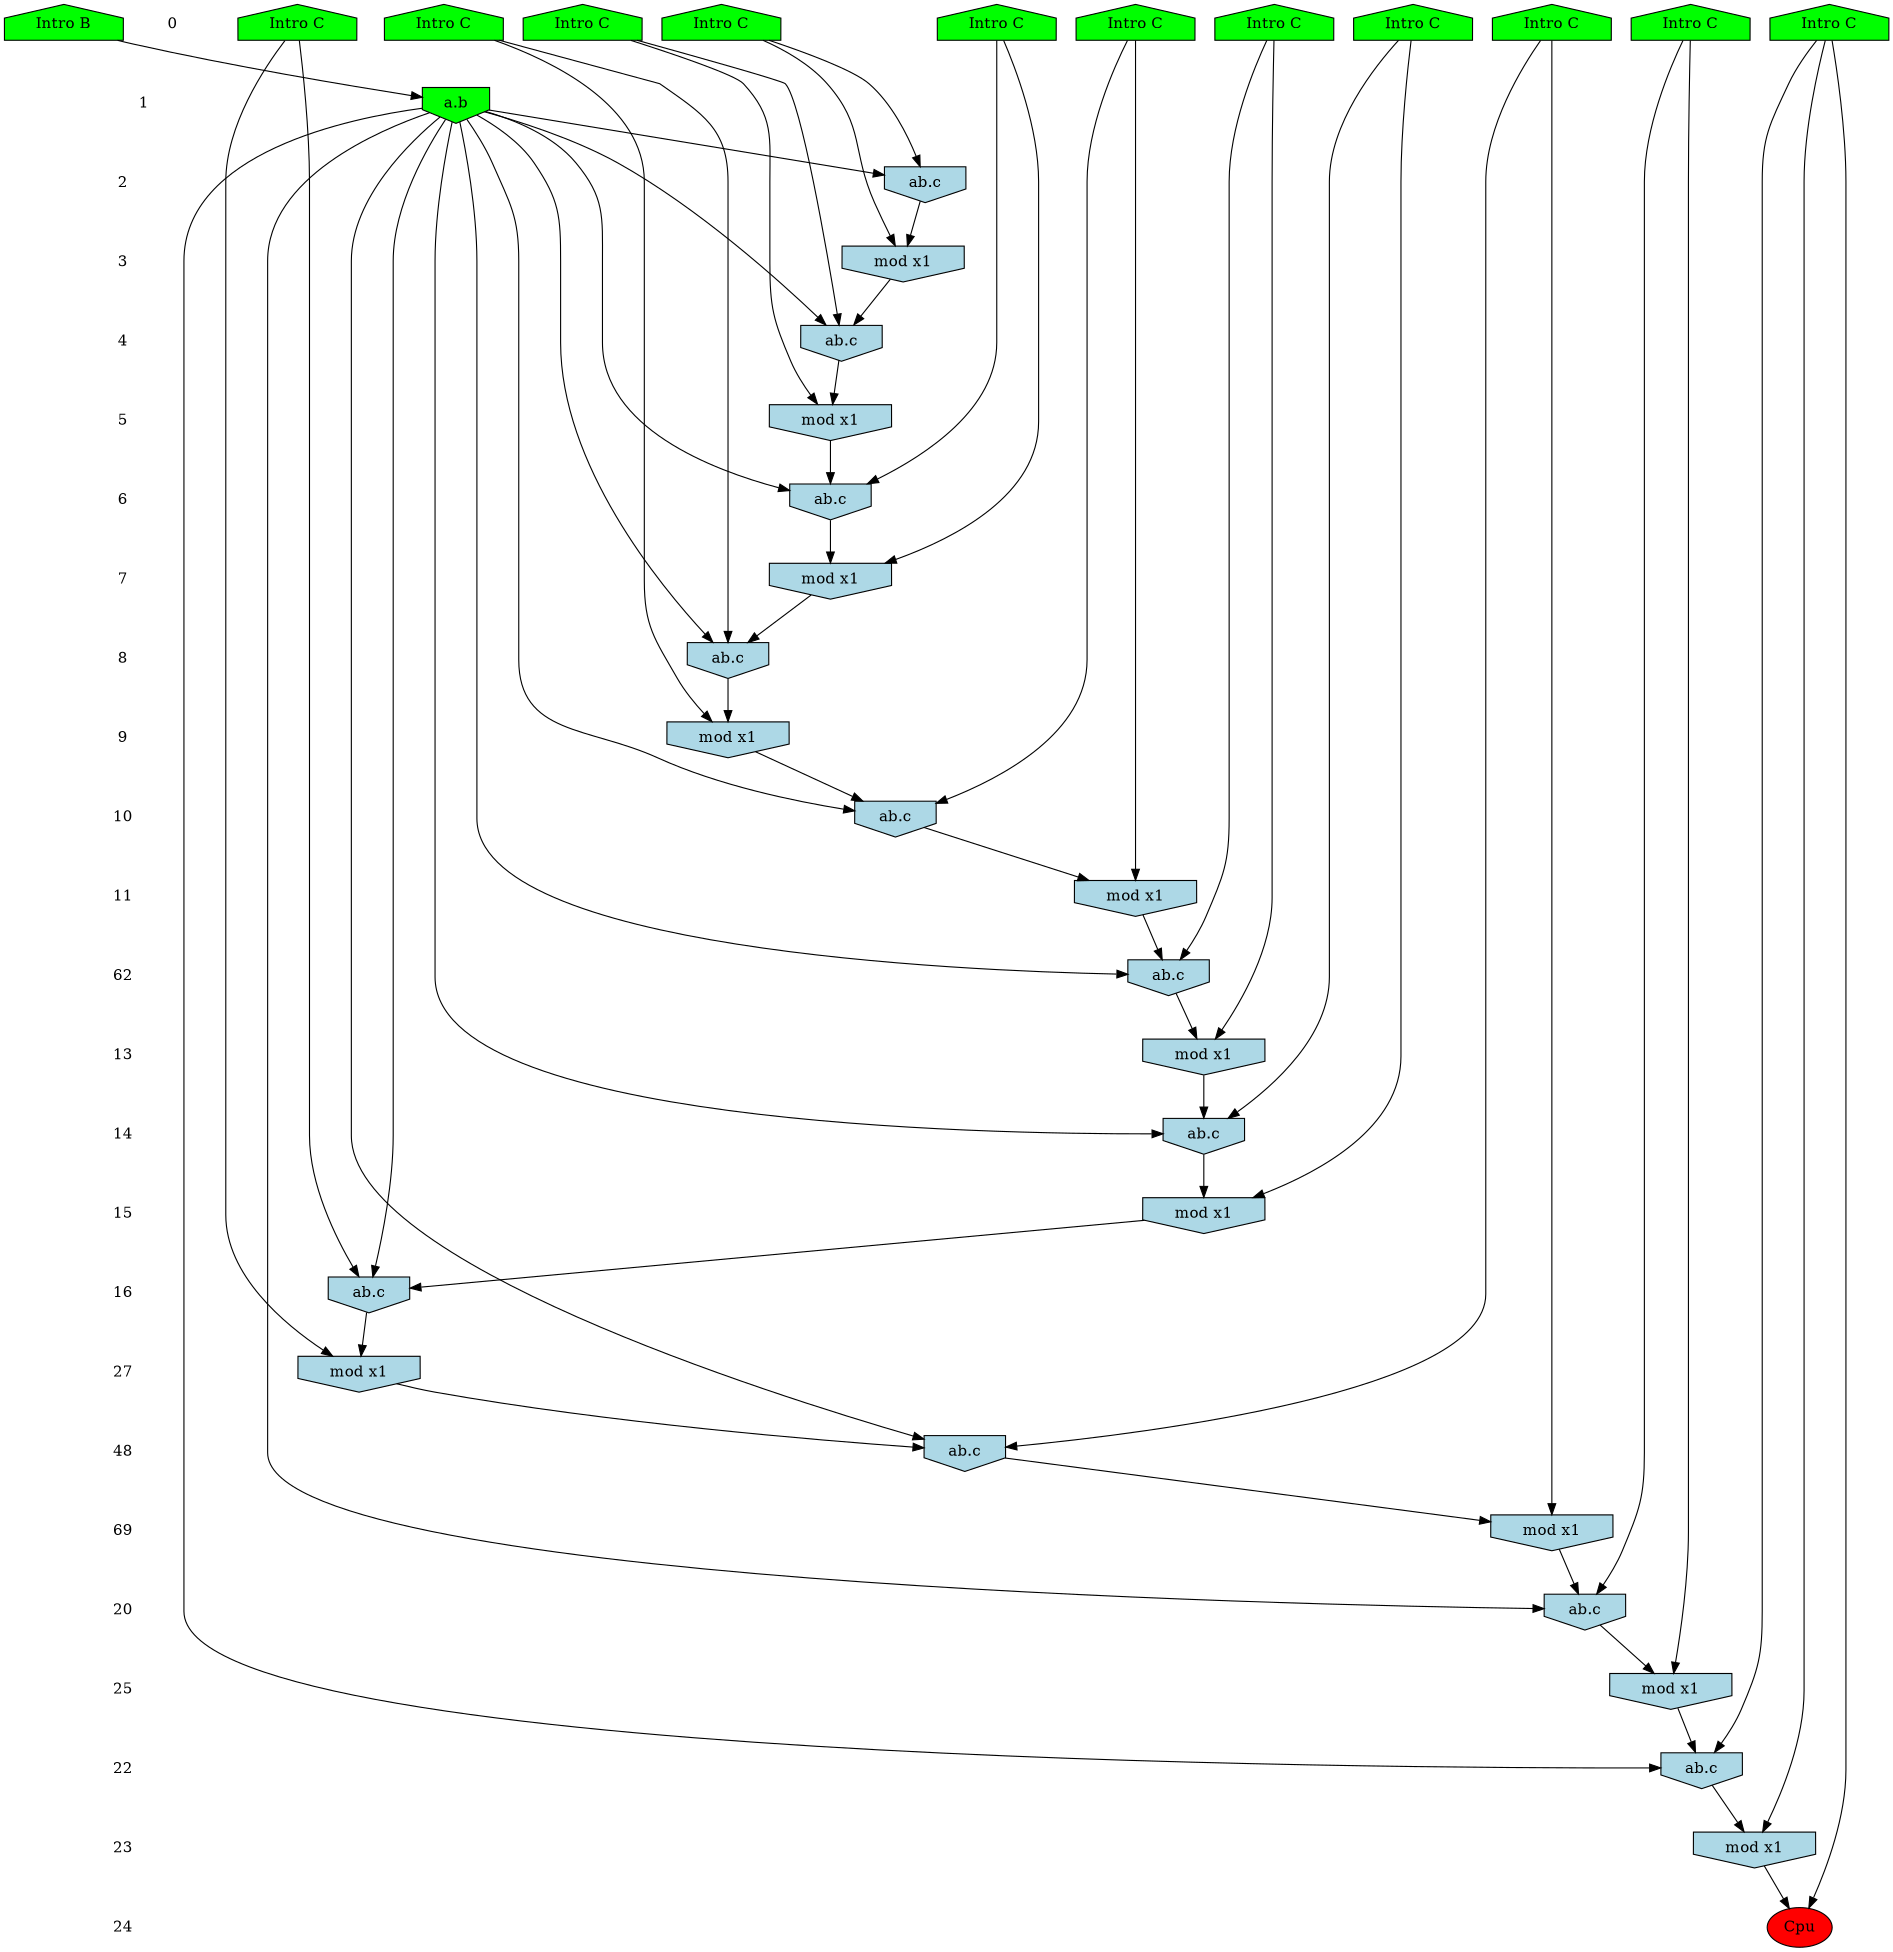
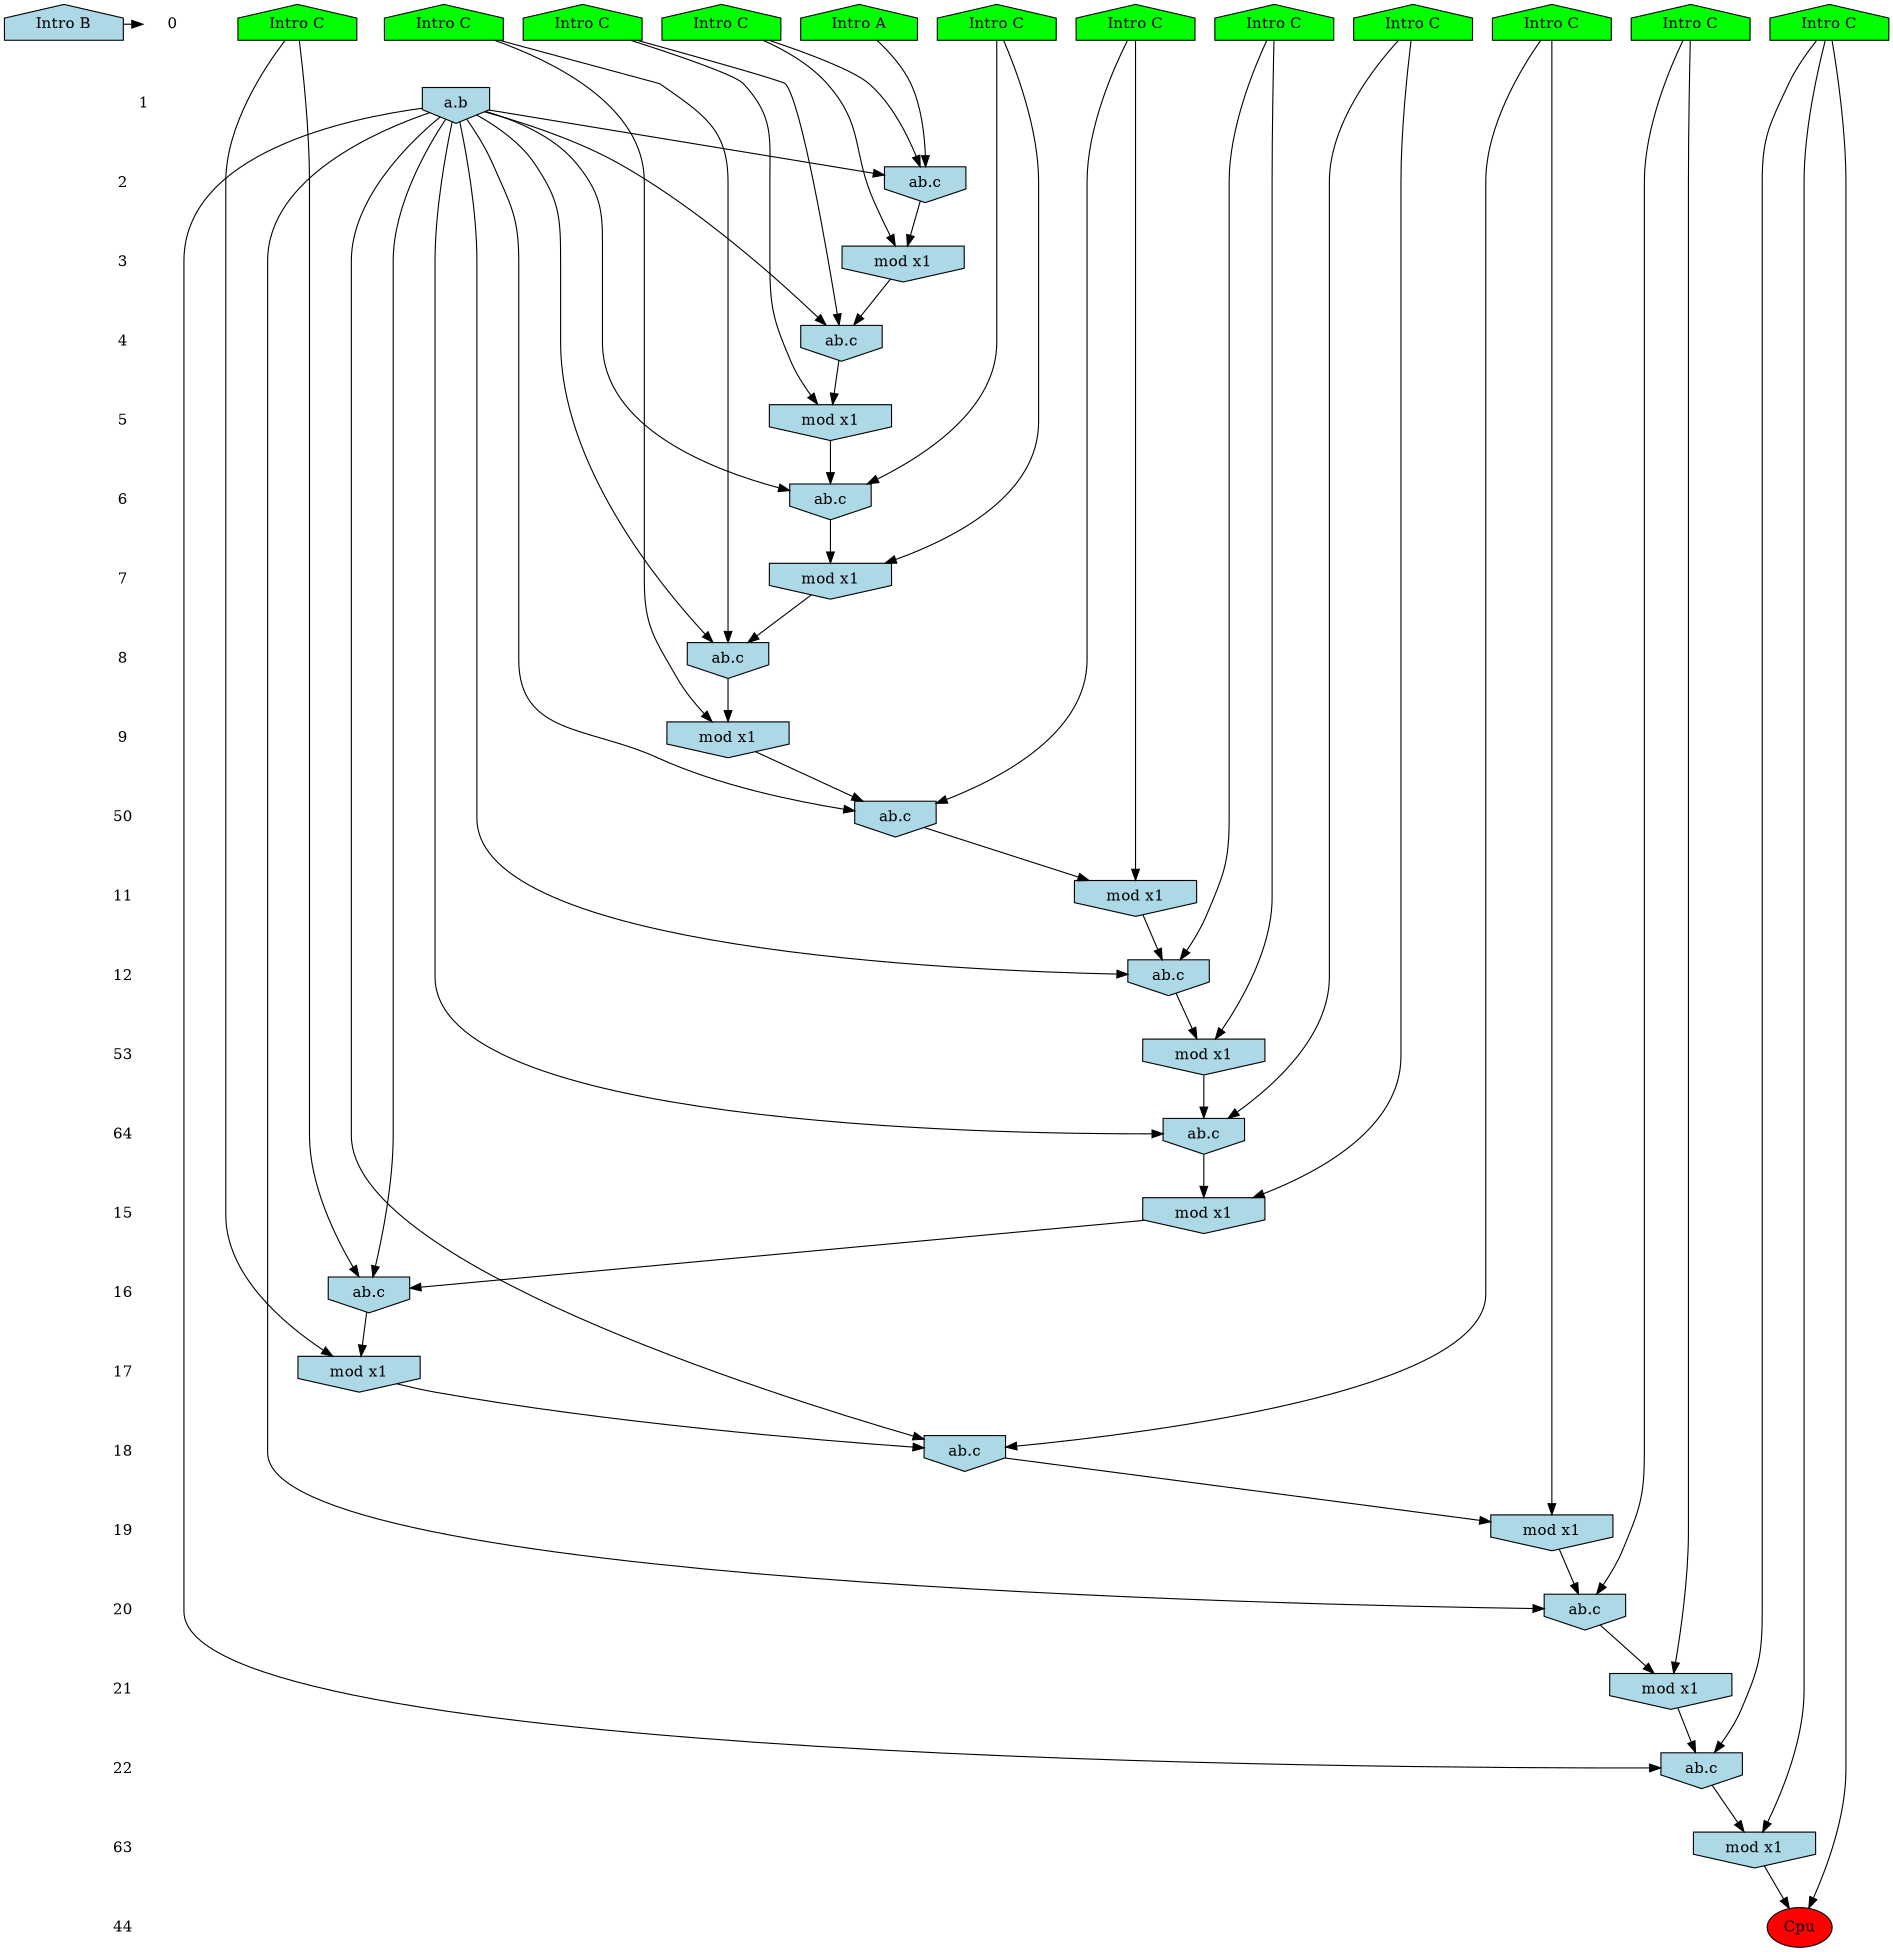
node "Intro B": fillcolor green -> lightblue
node "Intro A": added
edge "Intro B" -> "a.b": now "Intro B" -> "0"
node "a.b": fillcolor green -> lightblue
node "10": label "10" -> "50"
node "62": label "62" -> "12"
node "13": label "13" -> "53"
node "14": label "14" -> "64"
node "27": label "27" -> "17"
node "48": label "48" -> "18"
node "69": label "69" -> "19"
node "25": label "25" -> "21"
node "23": label "23" -> "63"
node "24": label "24" -> "44"
